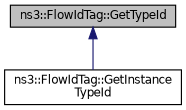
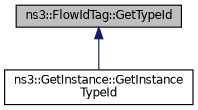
node "ns3::FlowIdTag::GetInstance TypeId": label "ns3::FlowIdTag::GetInstance TypeId" -> "ns3::GetInstance::GetInstance TypeId"
